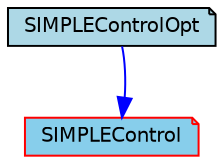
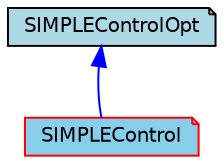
edge "SIMPLEControlOpt" -> "SIMPLEControl": reversed
